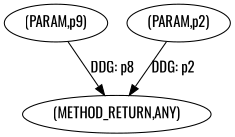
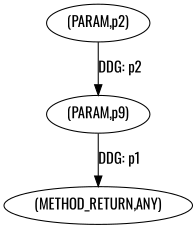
edge "(PARAM,p2)" -> "(METHOD_RETURN,ANY)": now "(PARAM,p2)" -> "(PARAM,p9)"
edge "(PARAM,p9)" -> "(METHOD_RETURN,ANY)": label "DDG: p8" -> "DDG: p1"
